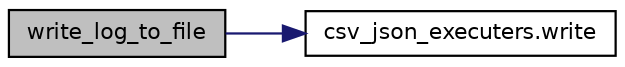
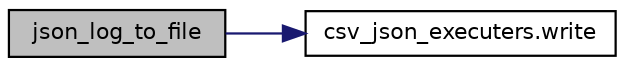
node "write_log_to_file": label "write_log_to_file" -> "json_log_to_file"
